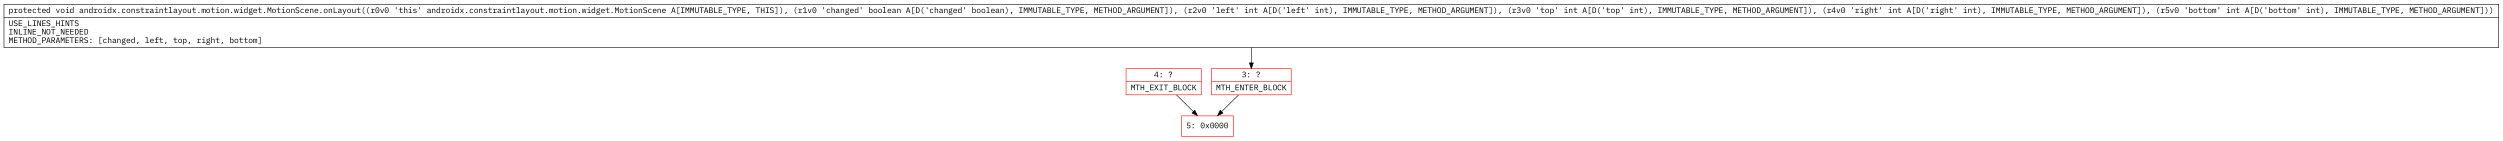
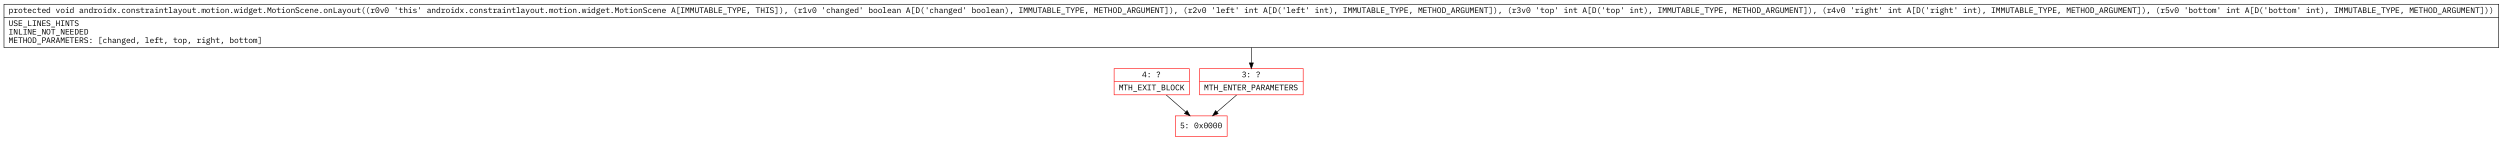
node "3: ?": text "MTH_ENTER_BLOCK" -> "MTH_ENTER_PARAMETERS"
